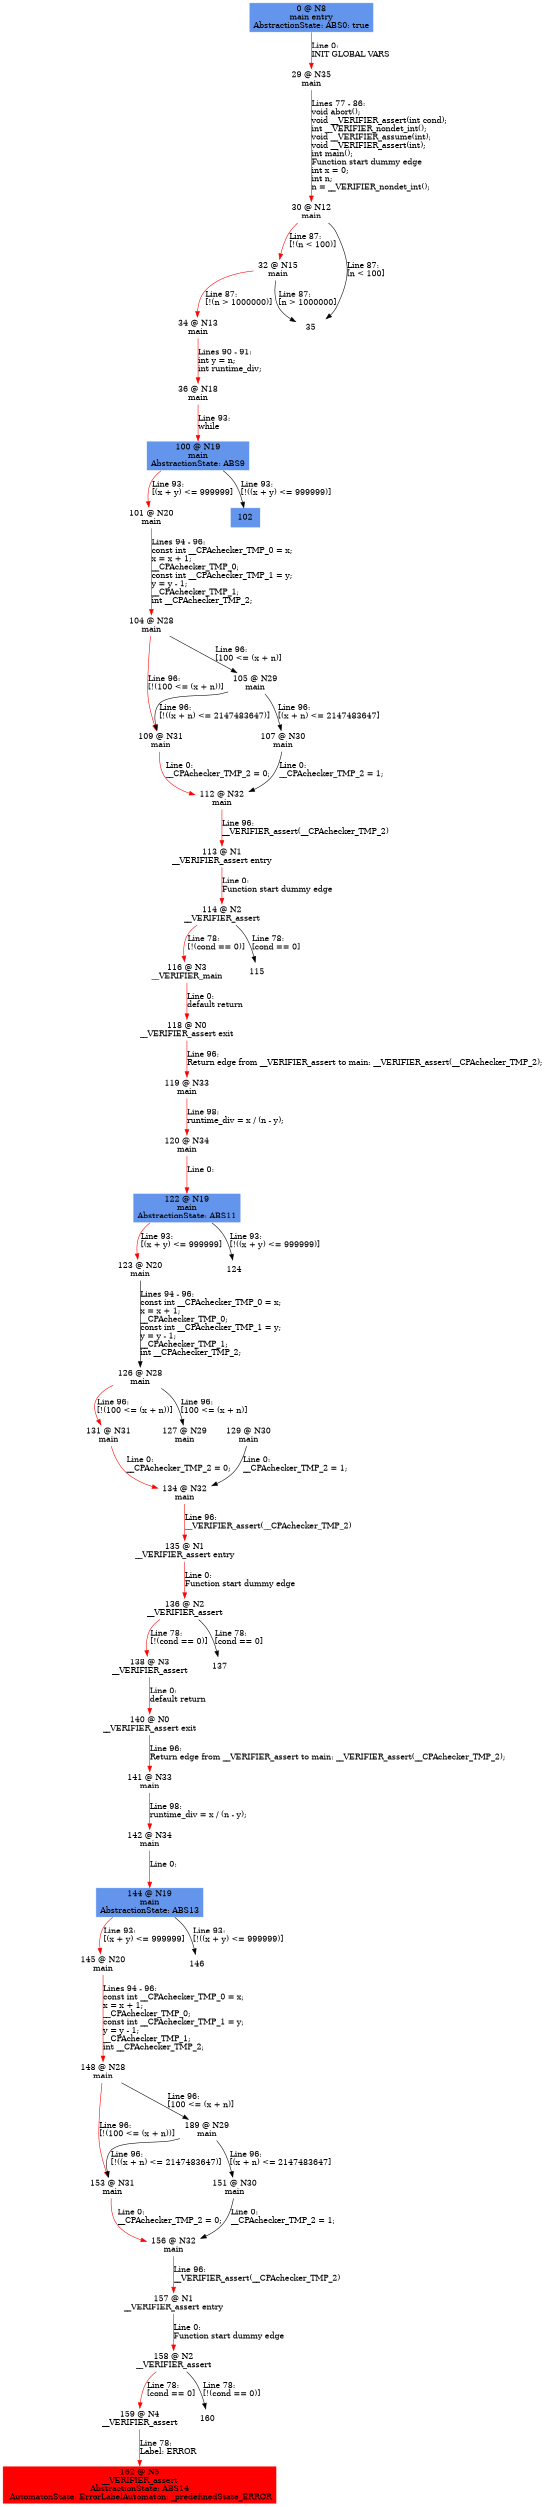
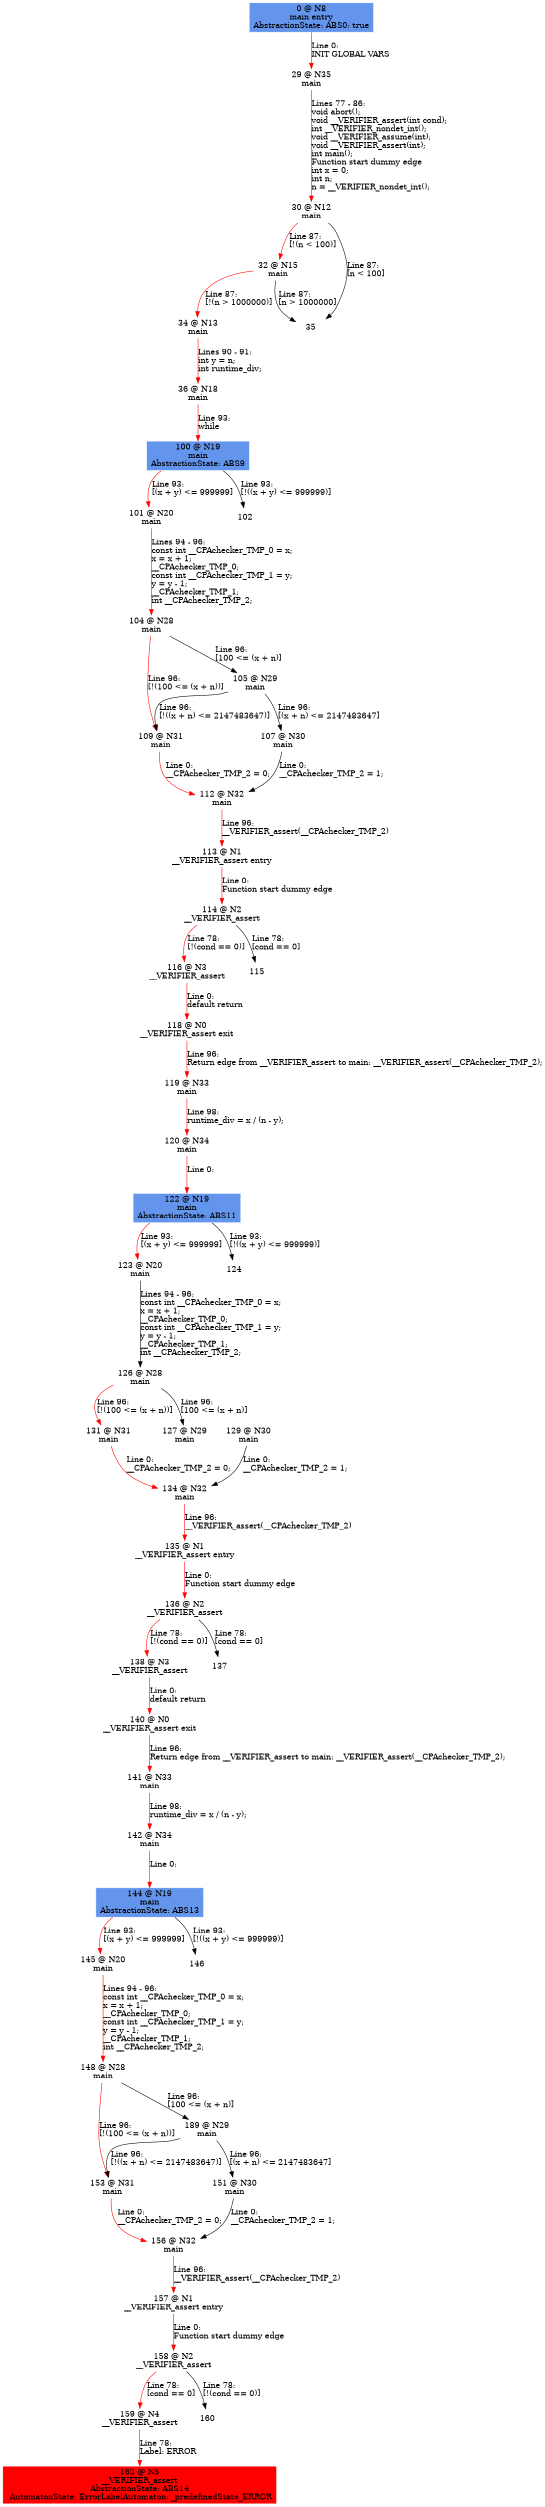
node "102": fillcolor cornflowerblue -> white
node "116 @ N3 __VERIFIER_main": label "116 @ N3 __VERIFIER_main" -> "116 @ N3 __VERIFIER_assert"
